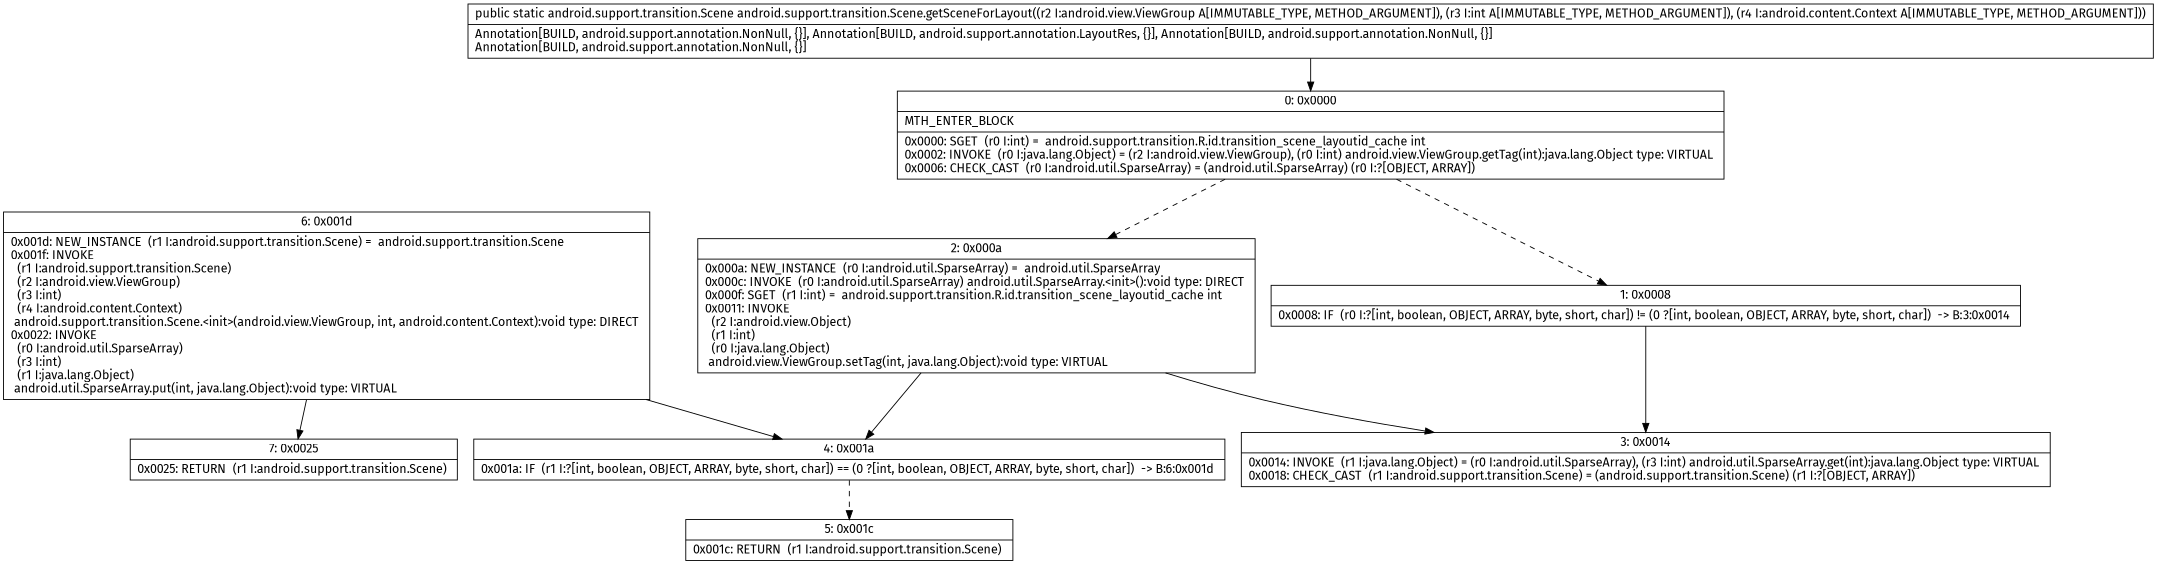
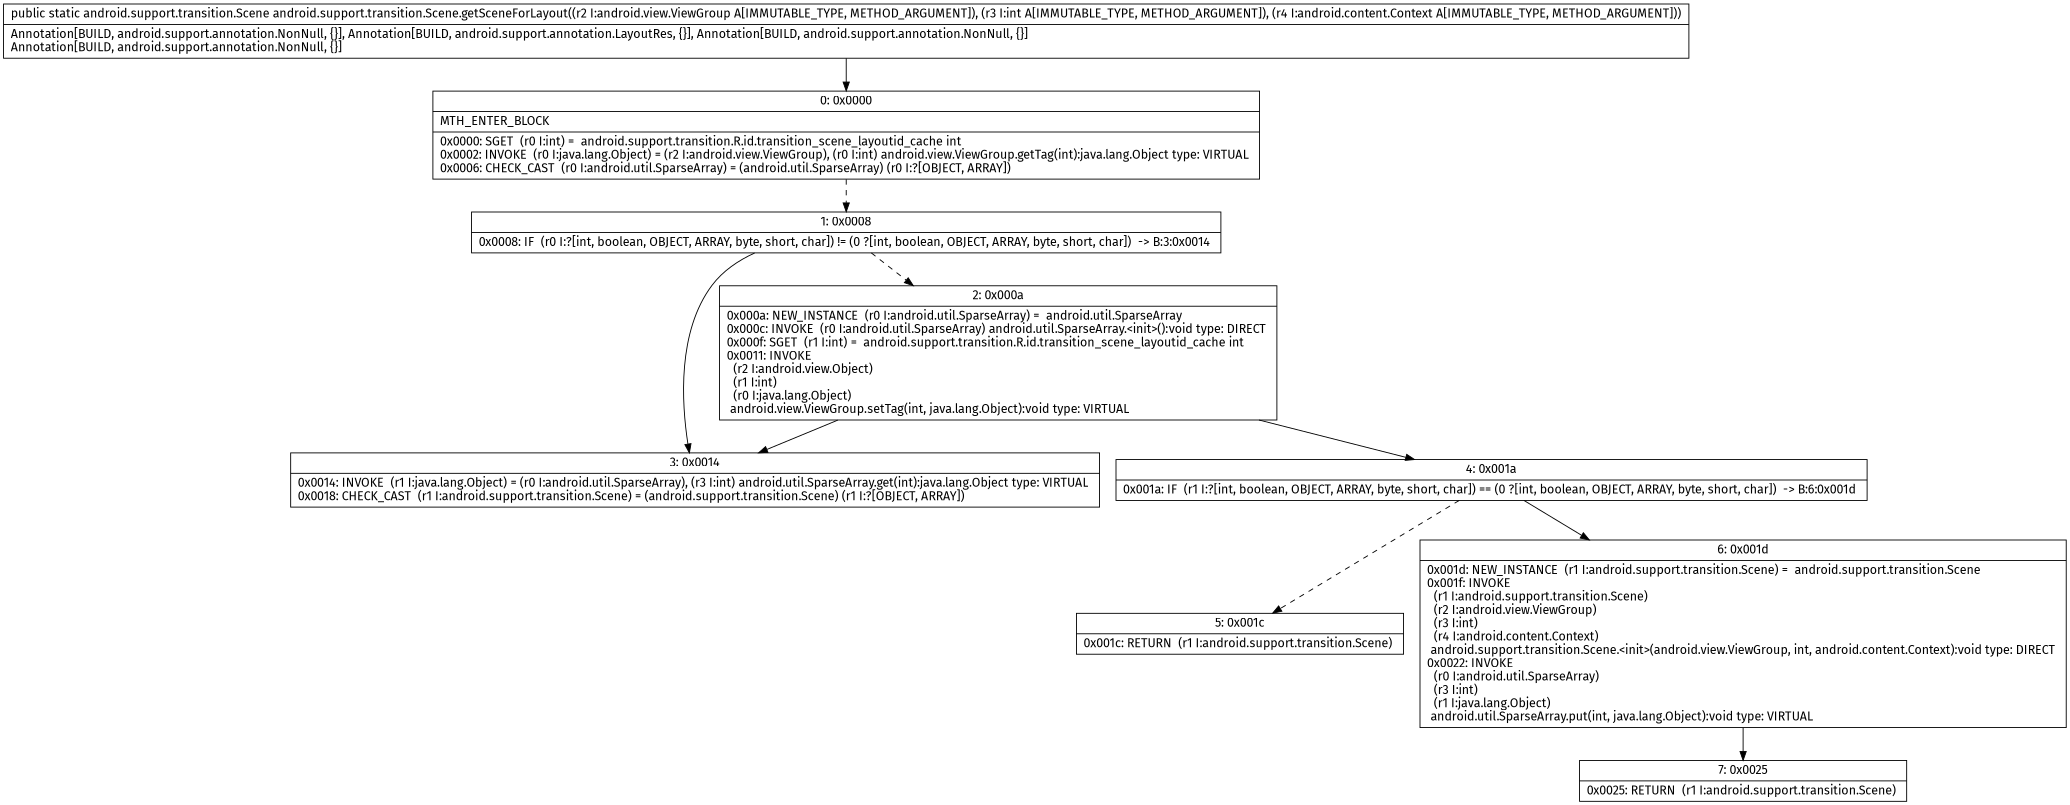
edge "0: 0x0000" -> "2: 0x000a": now "1: 0x0008" -> "2: 0x000a"
edge "6: 0x001d" -> "4: 0x001a": reversed
